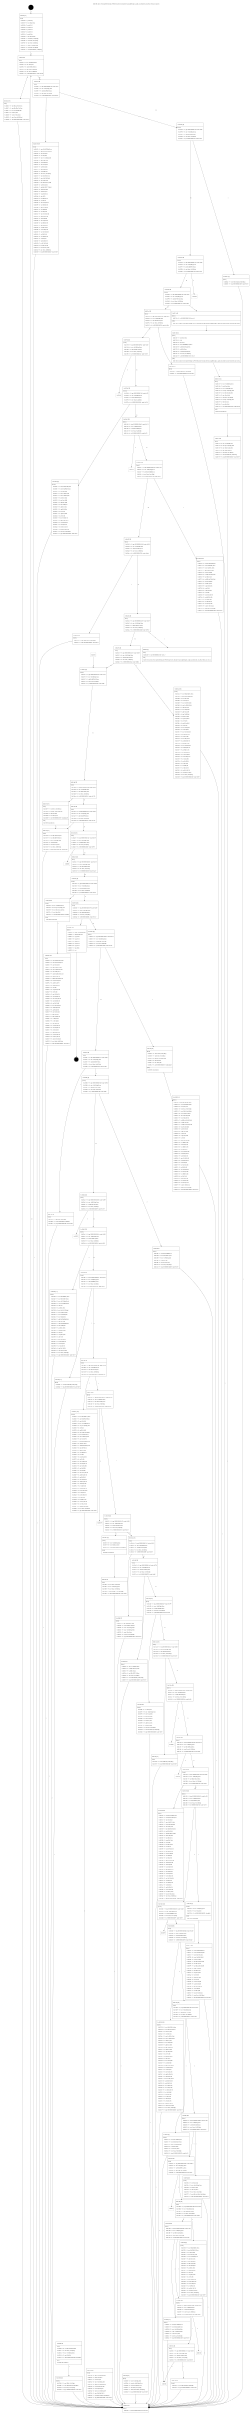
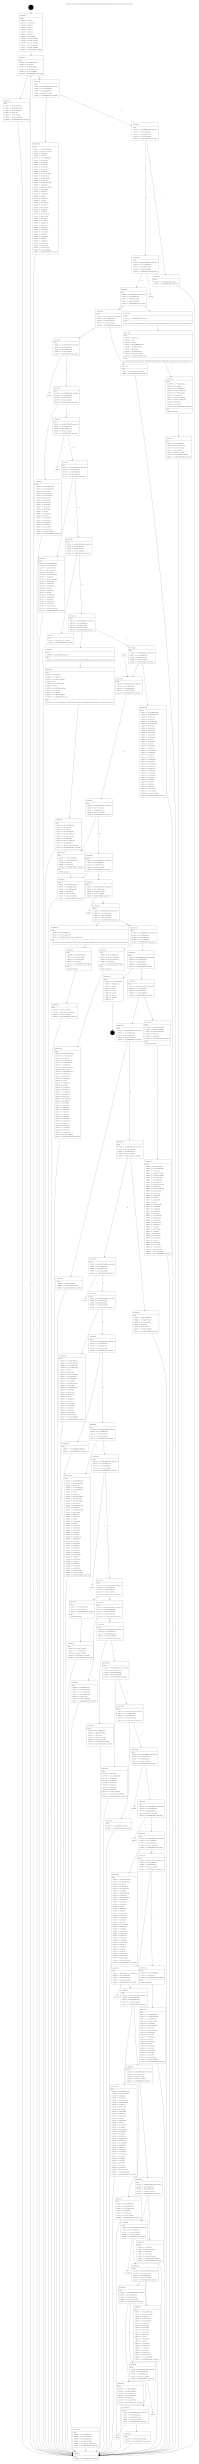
node "0x4022e2 [44]": added
node "0x4023b0 [13]": added
